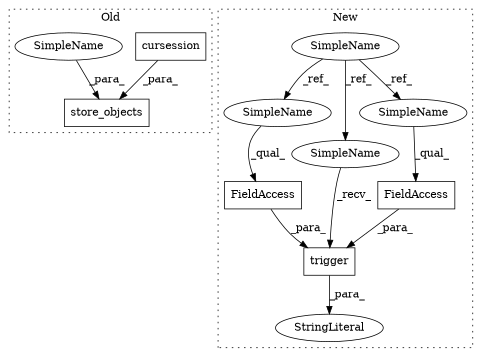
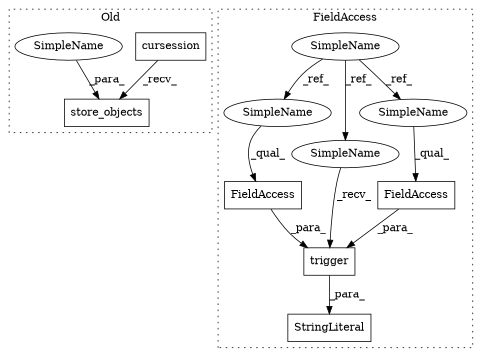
cluster "New": label "New" -> "FieldAccess"
edge "cursession" -> "store_objects": label "_para_" -> "_recv_"
node "StringLiteral": shape ellipse -> box
